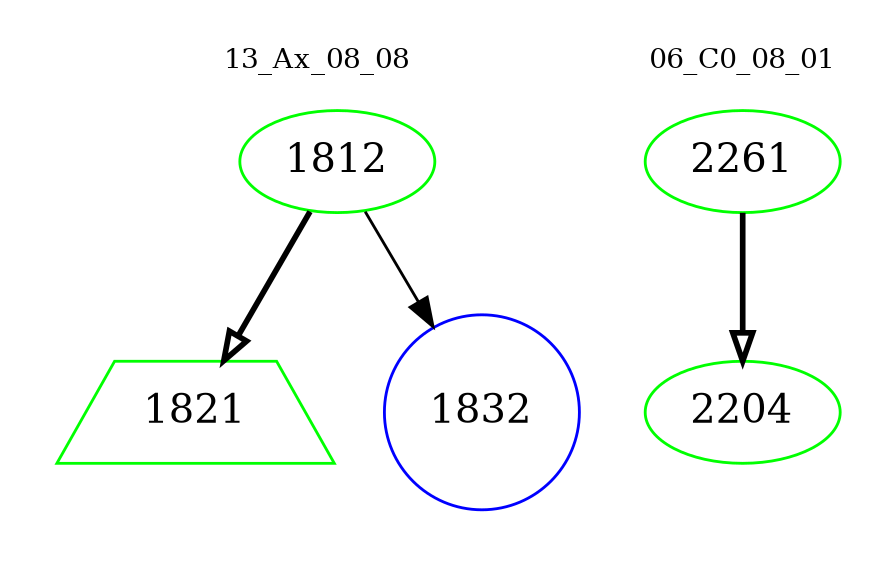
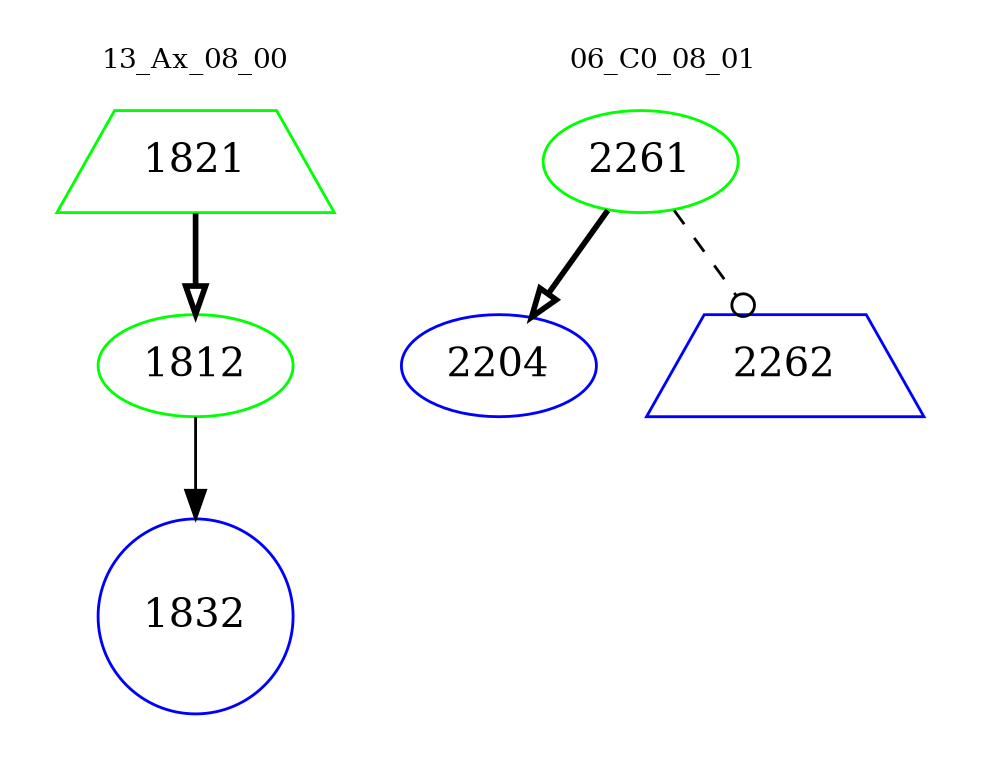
cluster "13_Ax_08_08": label "13_Ax_08_08" -> "13_Ax_08_00"
edge "1812" -> "1821": reversed
node "2262": added
node "2204": color green -> blue
